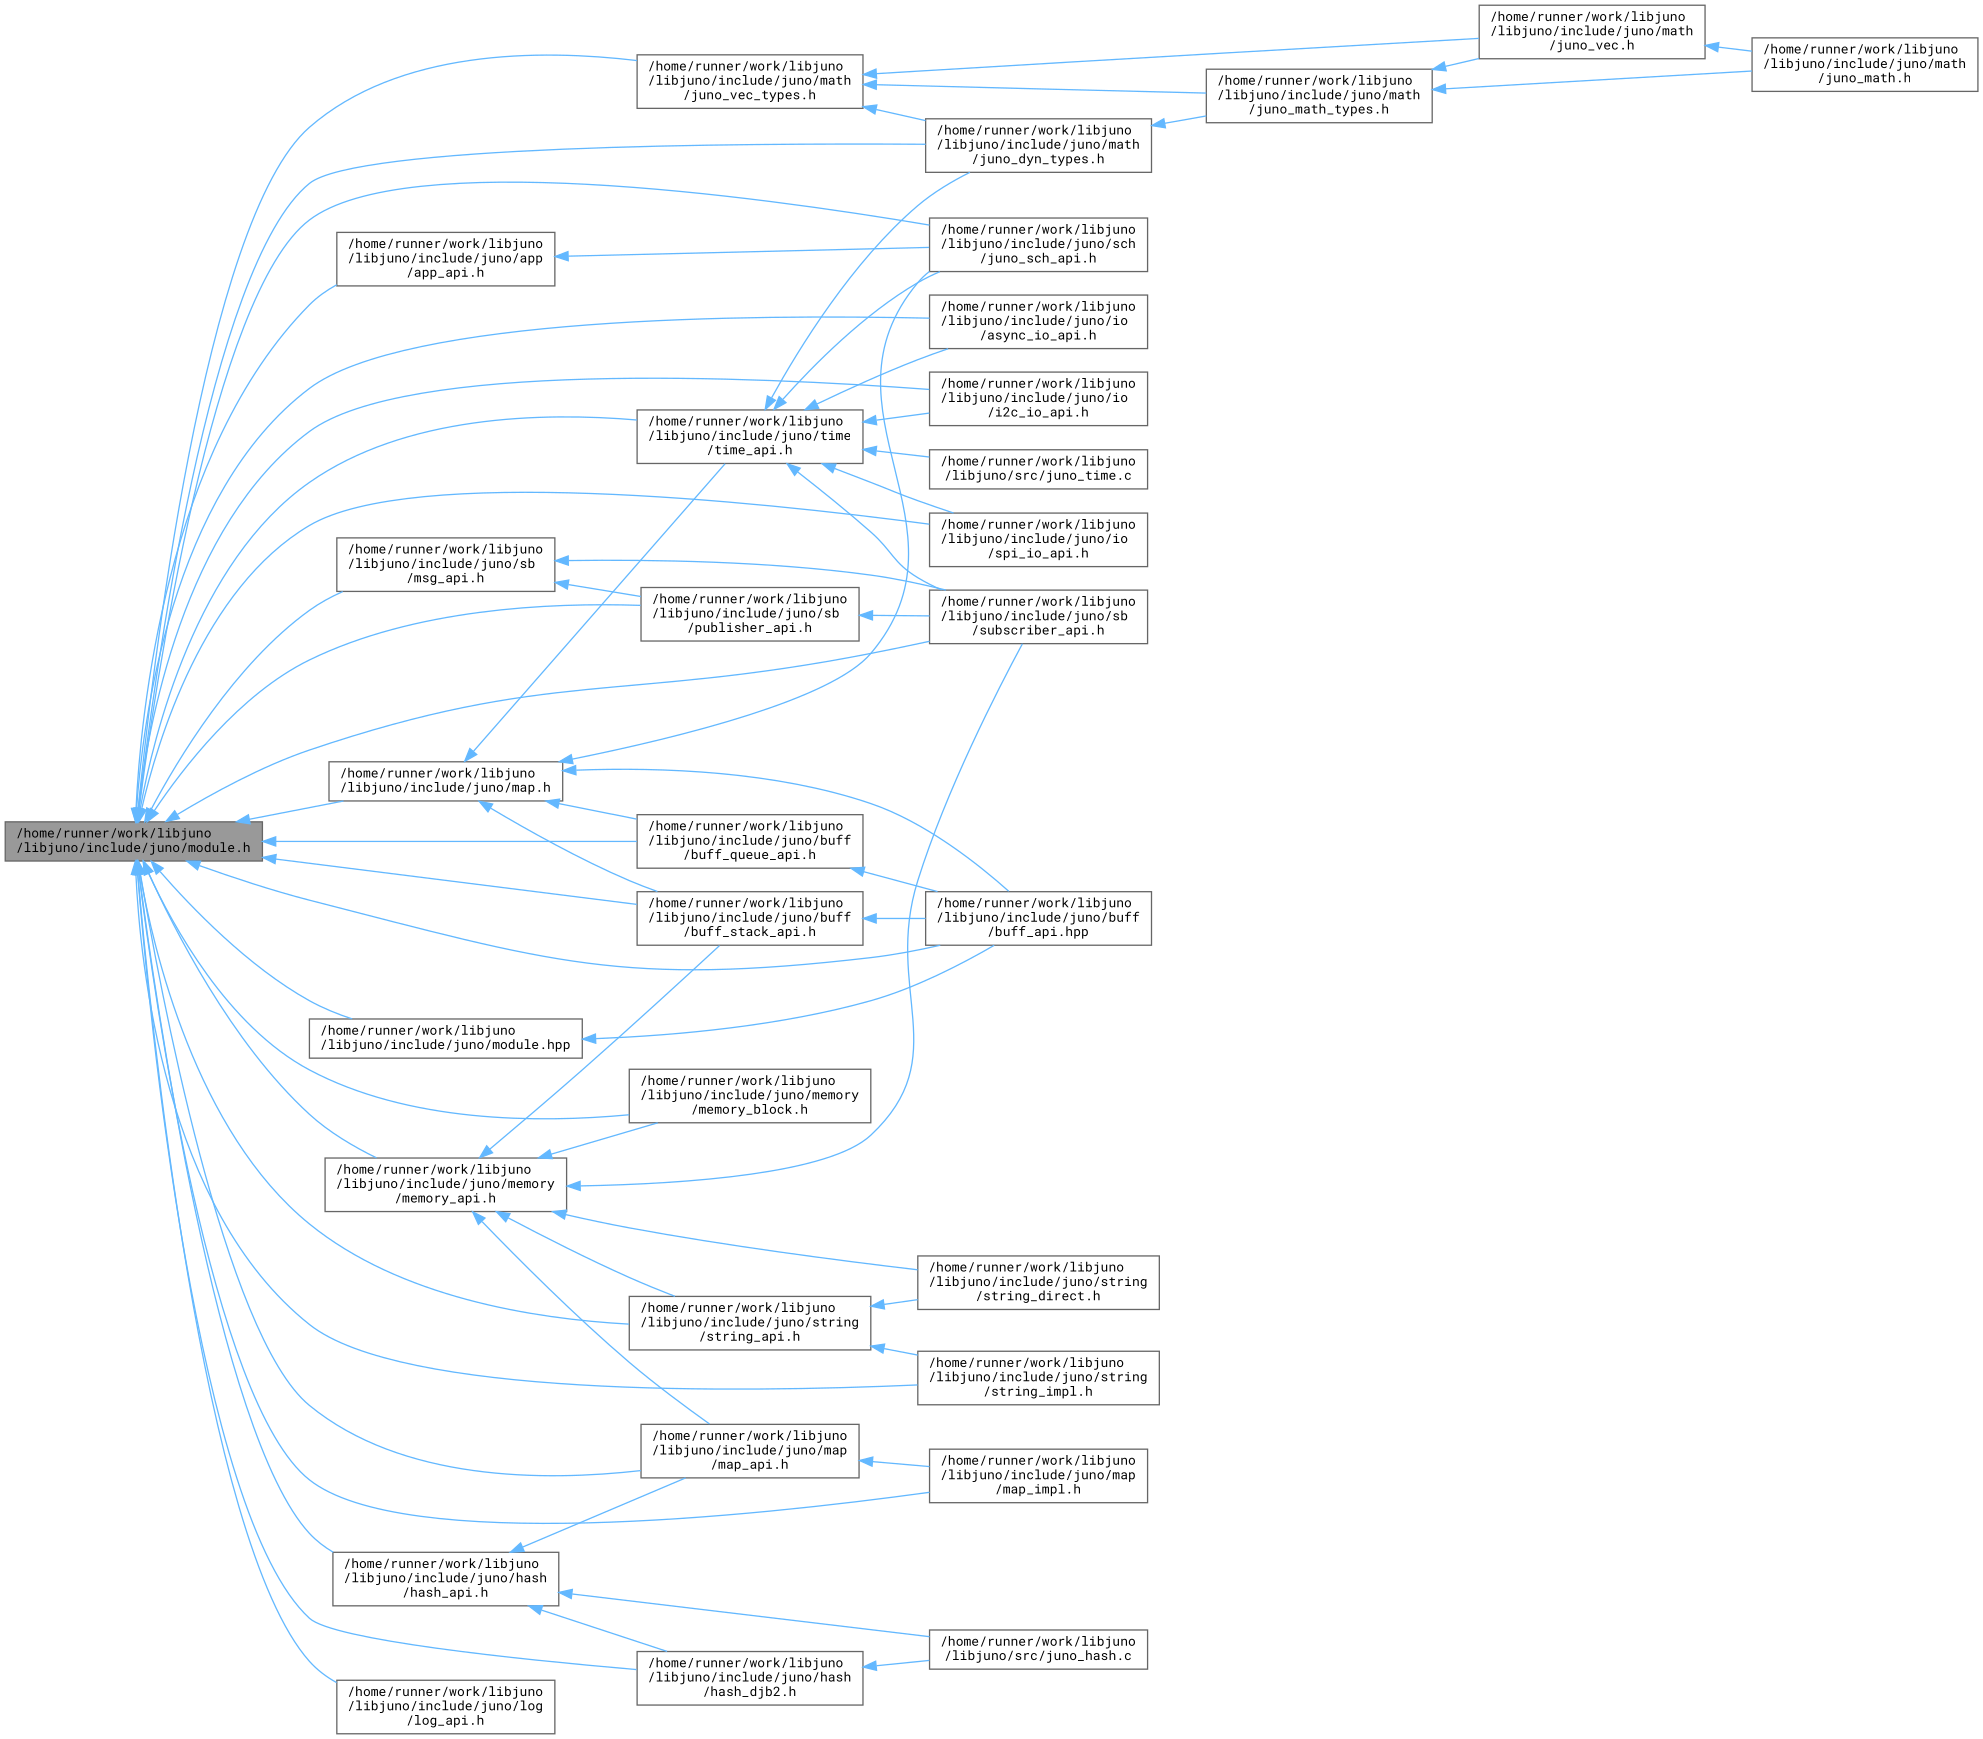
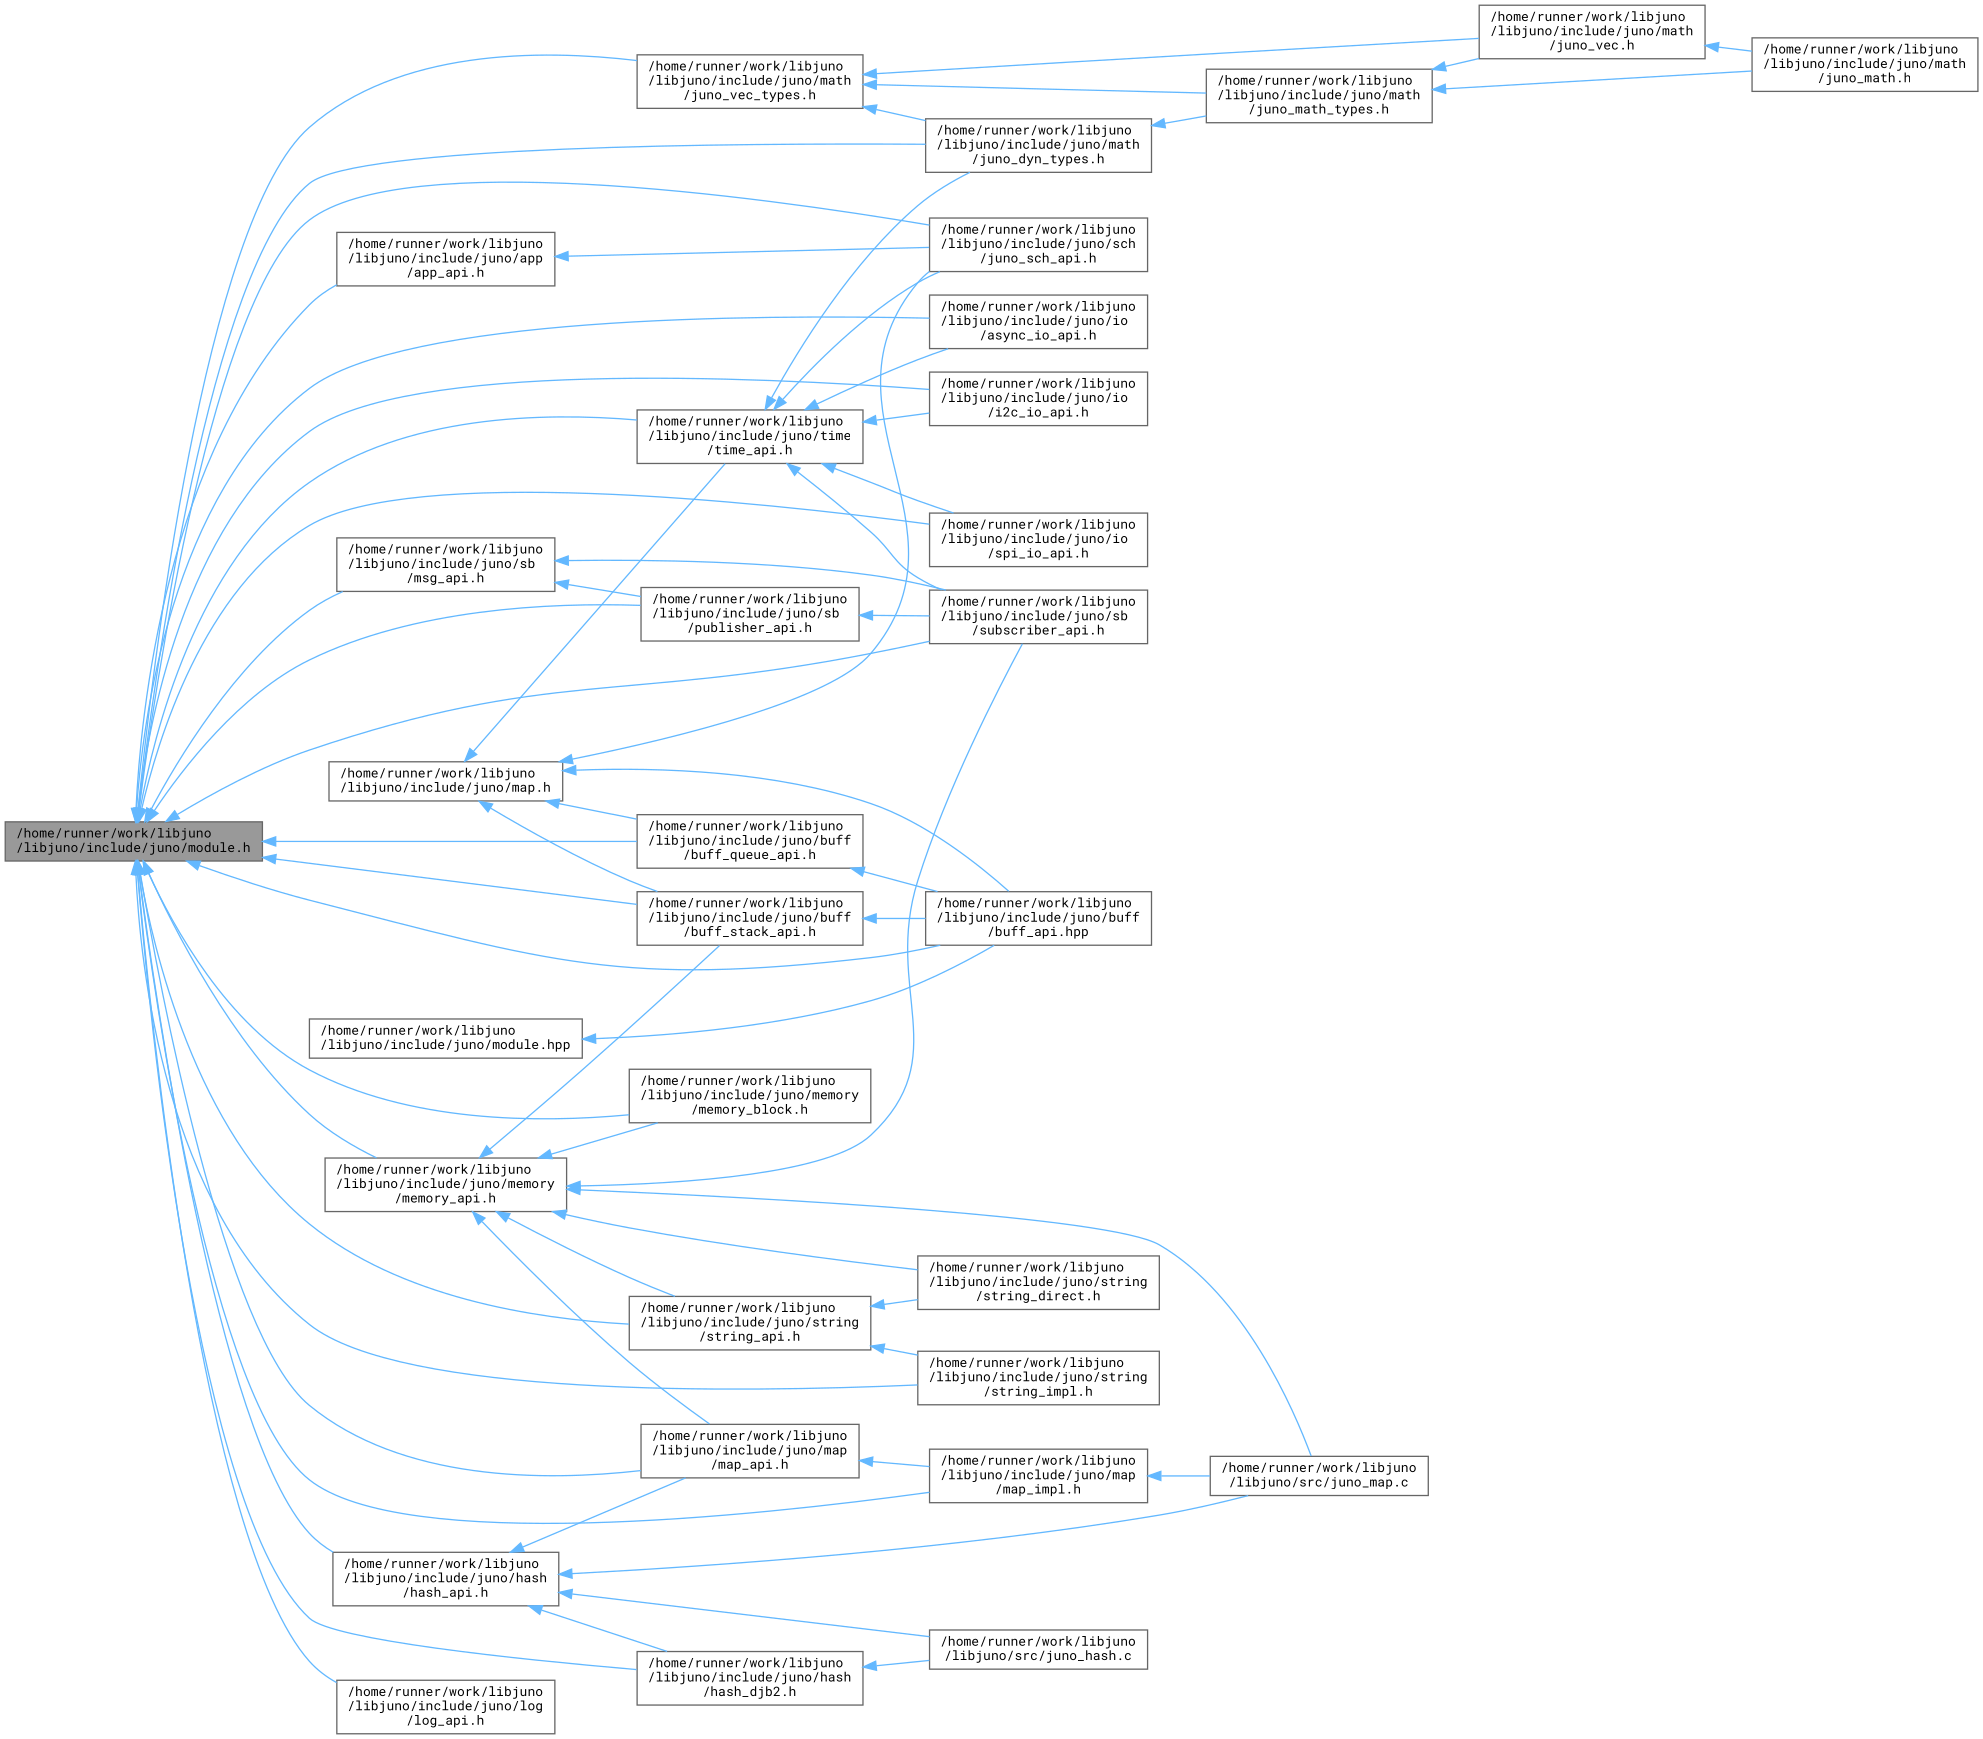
node "/home/runner/work/libjuno /libjuno/src/juno_time.c": removed
edge "/home/runner/work/libjuno /libjuno/include/juno/map.h" -> "/home/runner/work/libjuno /libjuno/include/juno/module.h": removed
edge "/home/runner/work/libjuno /libjuno/include/juno/module.hpp" -> "/home/runner/work/libjuno /libjuno/include/juno/module.h": removed
node "/home/runner/work/libjuno /libjuno/src/juno_map.c": added
